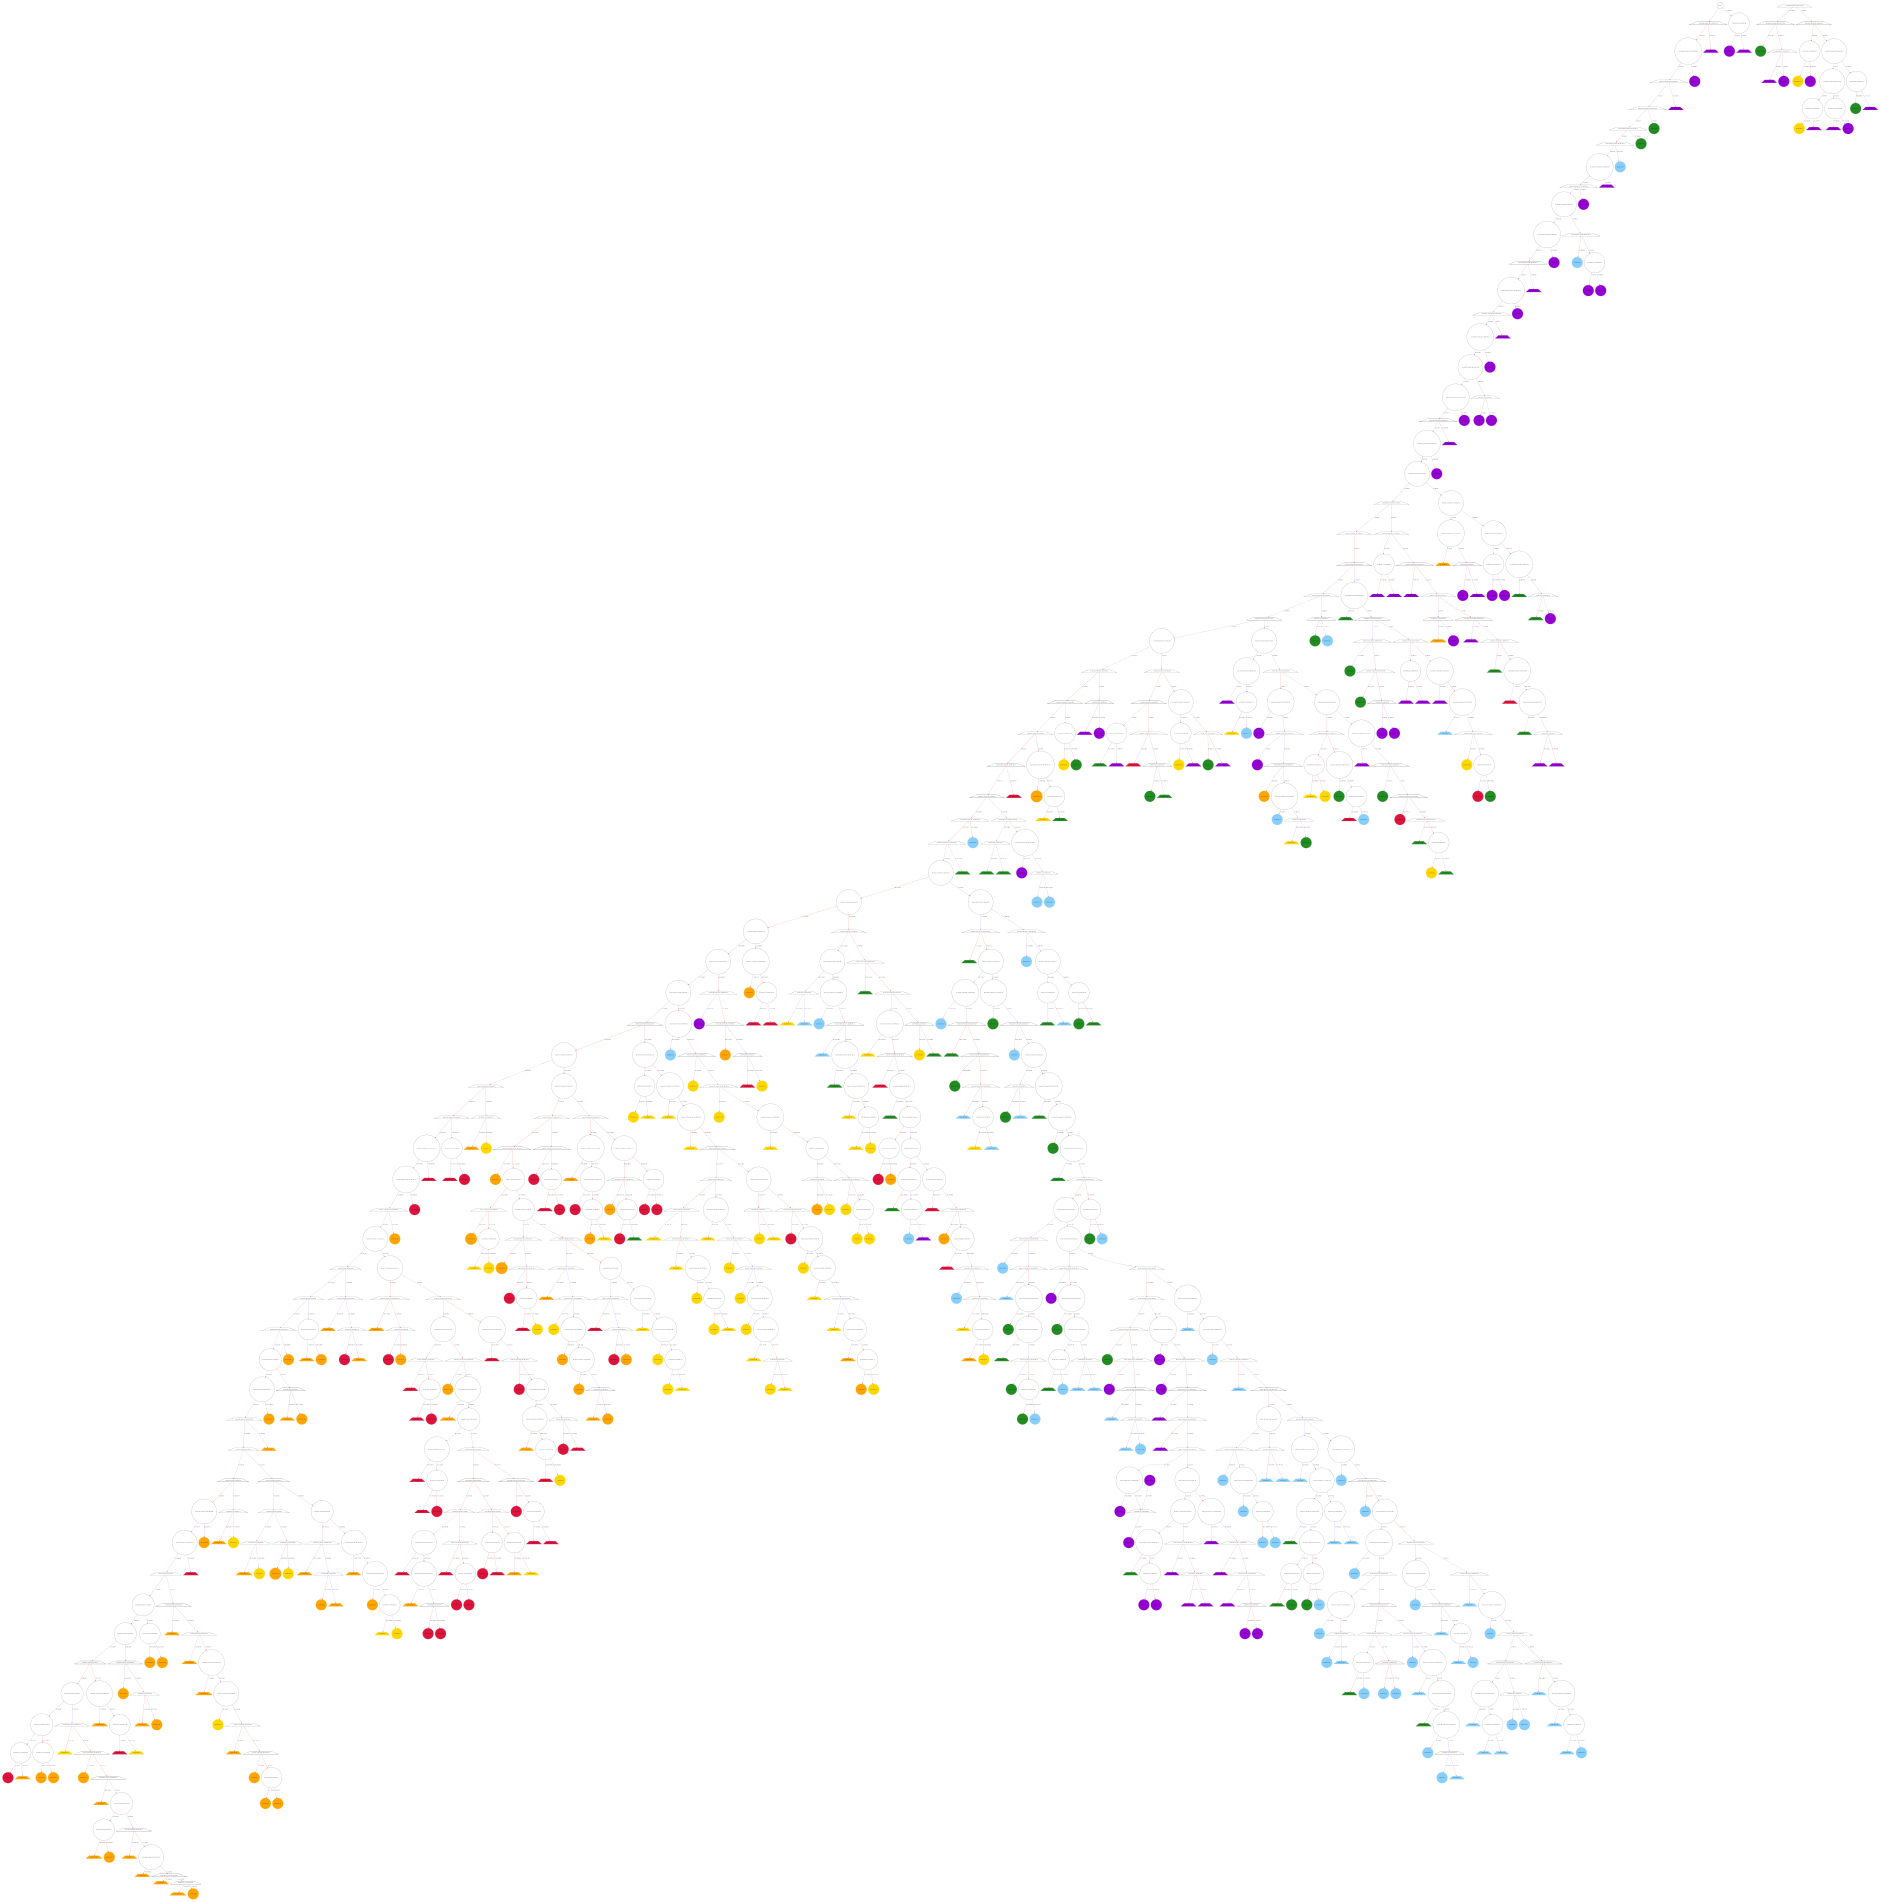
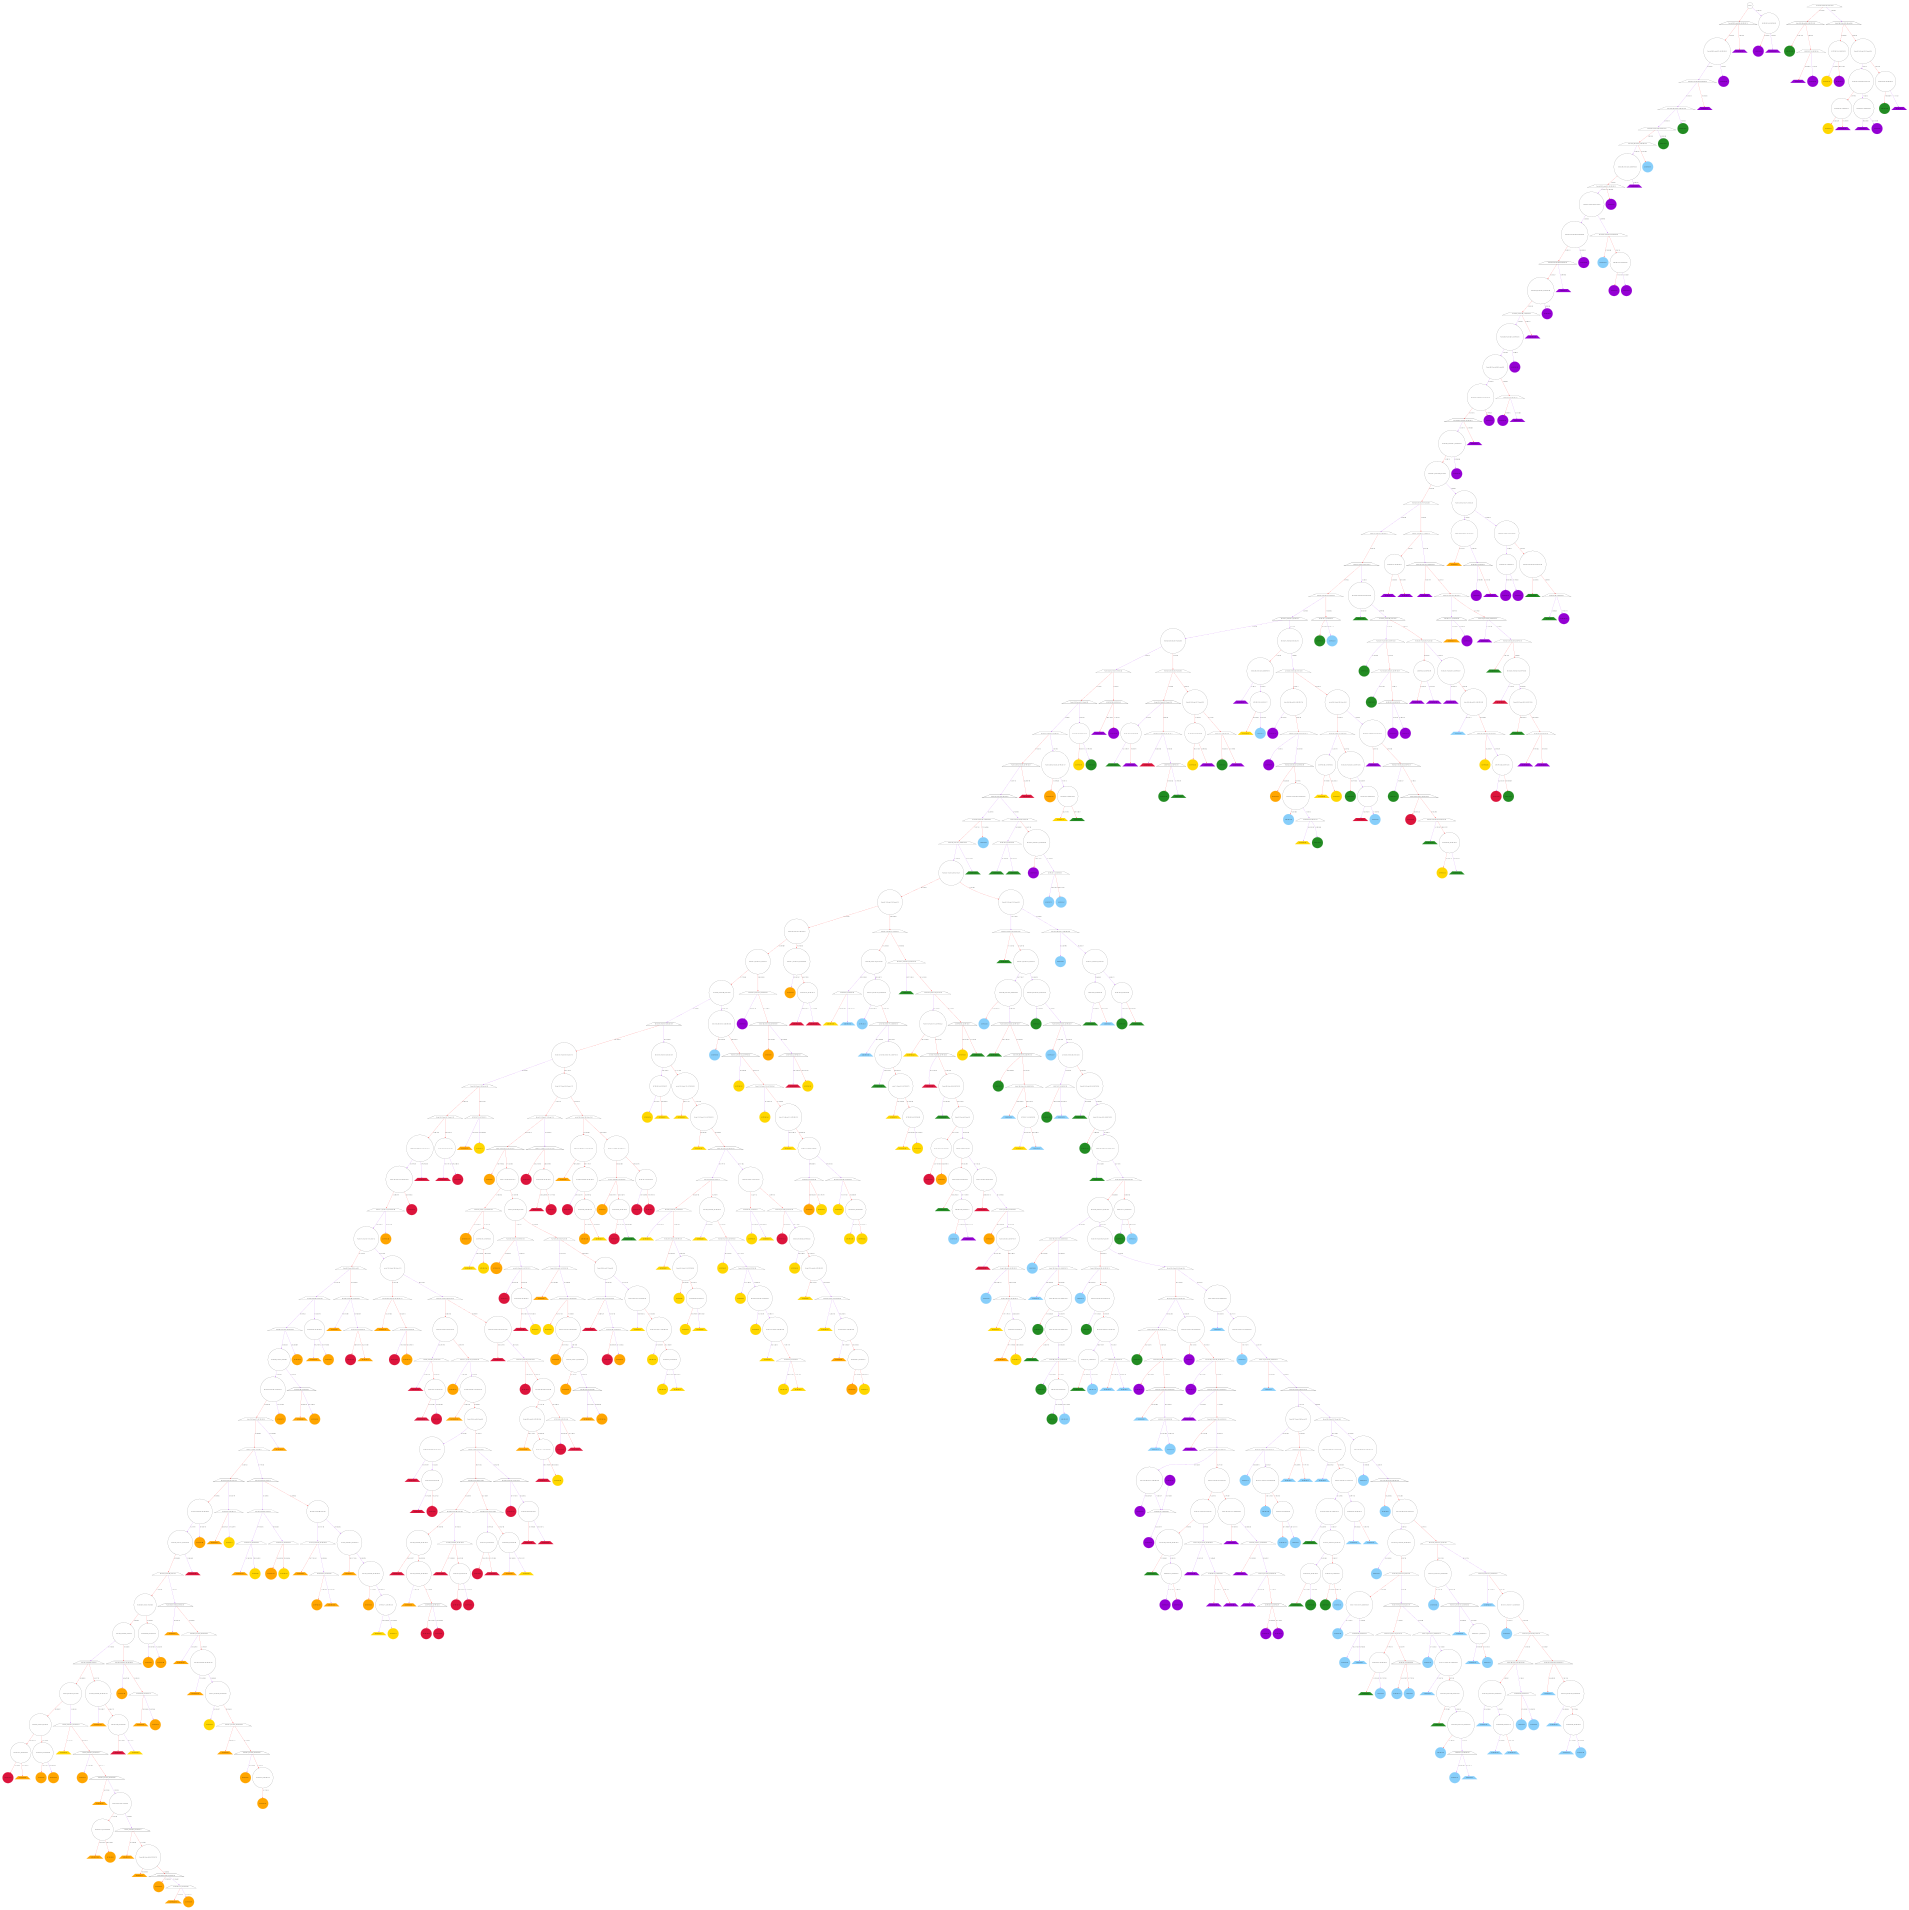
node "G33SP3SC55": shape circle -> trapezium
node "G33SP2SC14": fillcolor darkviolet -> lightskyblue
node "G07SP2SC77": removed
node "G07SP2SC57": shape trapezium -> circle
